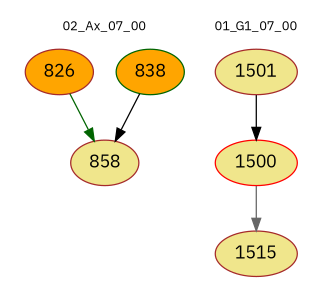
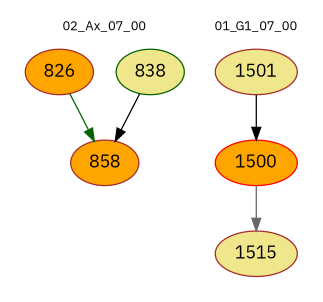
node "838": fillcolor orange -> khaki
node "858": fillcolor khaki -> orange
node "1500": fillcolor khaki -> orange
